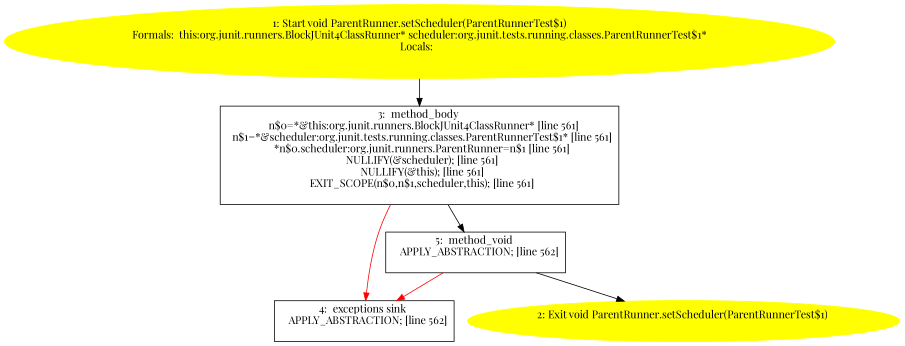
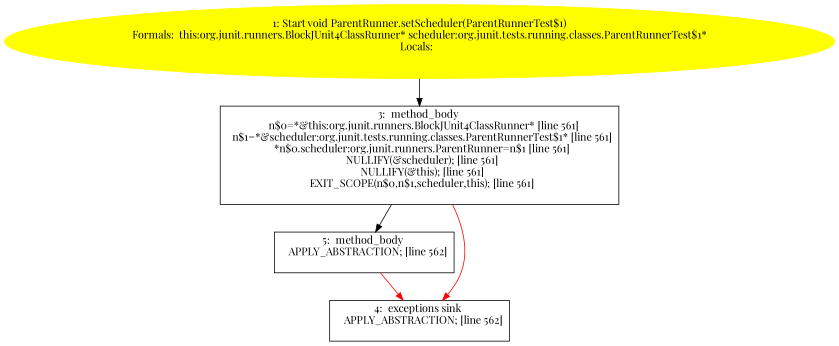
node "5:  method_void APPLY_ABSTRACTION; [line 562]": label "5:  method_void APPLY_ABSTRACTION; [line 562]" -> "5:  method_body APPLY_ABSTRACTION; [line 562]"
node "2: Exit void ParentRunner.setScheduler(ParentRunnerTest$1)": removed
